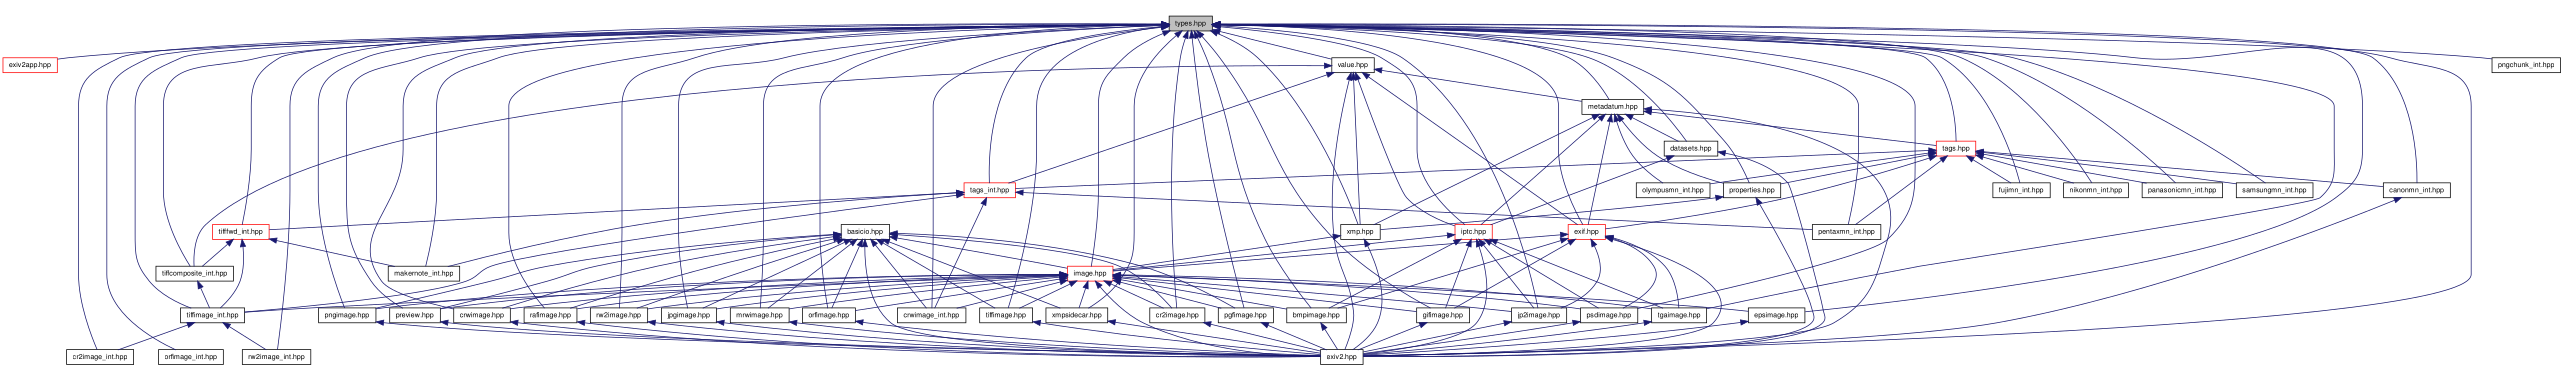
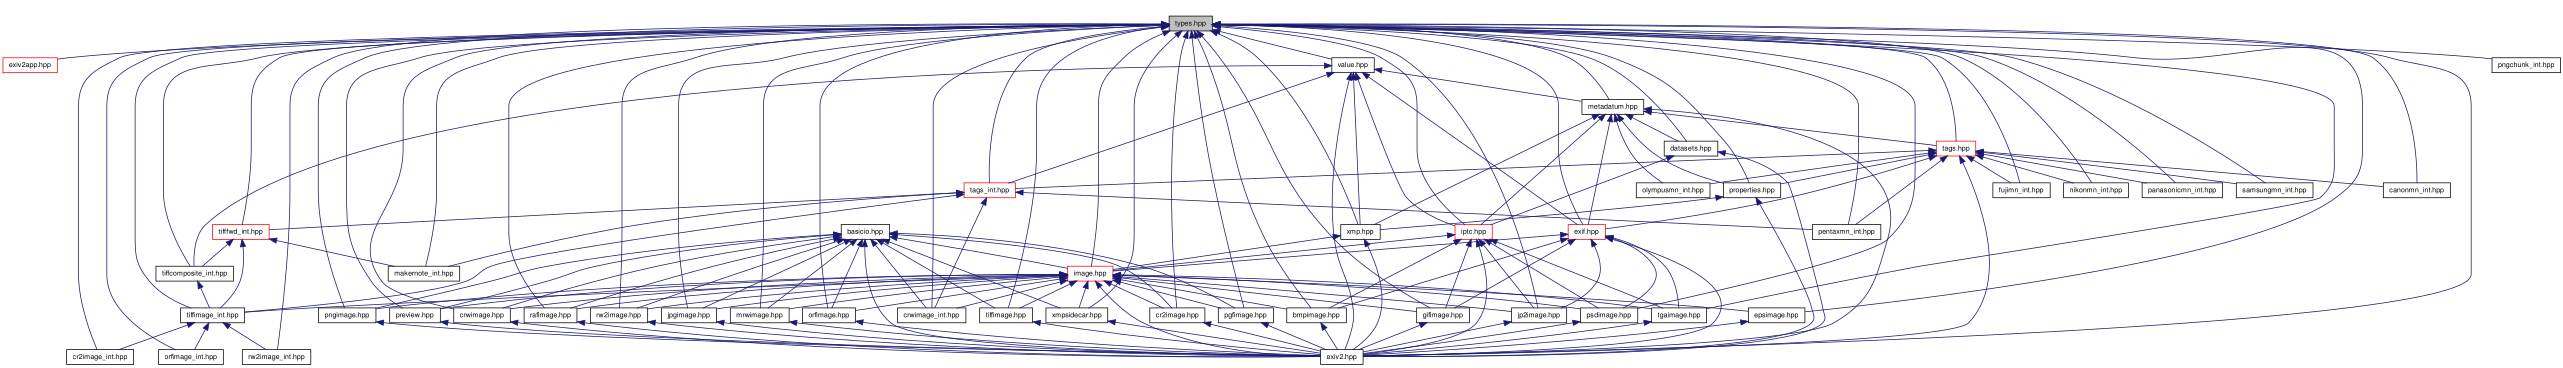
edge "exiv2.hpp" -> "canonmn_int.hpp": now "exiv2.hpp" -> "tags.hpp"
edge "orfimage_int.hpp" -> "tiffimage_int.hpp": added
